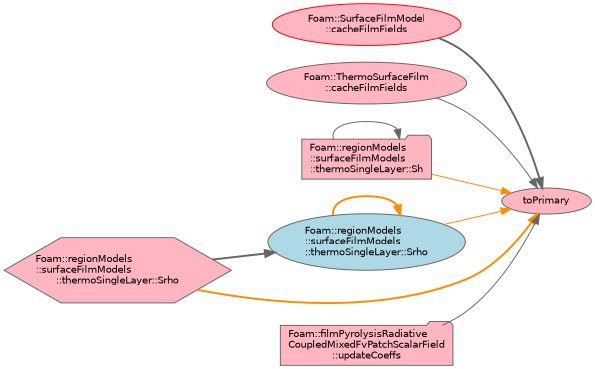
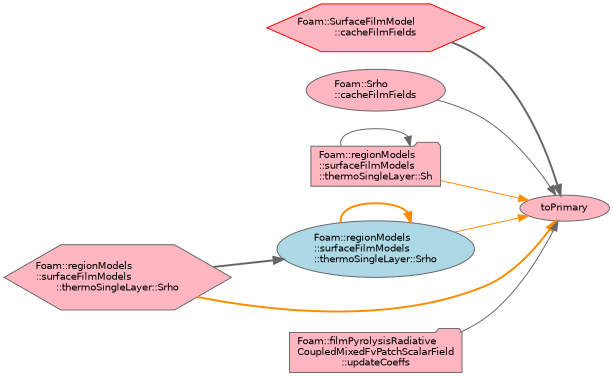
node "Foam::SurfaceFilmModel ::cacheFilmFields": shape ellipse -> hexagon
node "Foam::ThermoSurfaceFilm ::cacheFilmFields": label "Foam::ThermoSurfaceFilm ::cacheFilmFields" -> "Foam::Srho ::cacheFilmFields"
